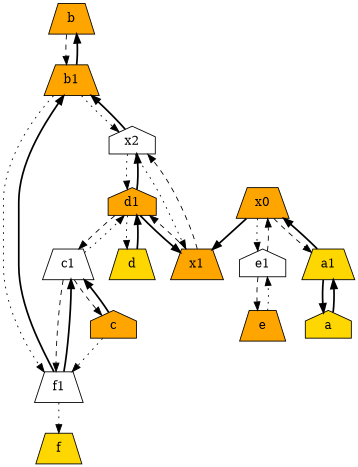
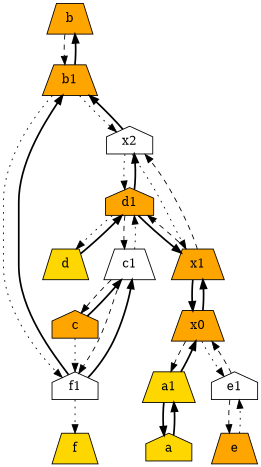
edge "x1" -> "x0": added
node "f1": shape trapezium -> house
